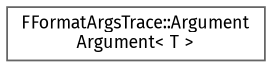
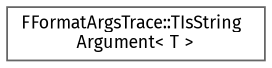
node "FFormatArgsTrace::Argument Argument< T >": label "FFormatArgsTrace::Argument Argument< T >" -> "FFormatArgsTrace::TIsString Argument< T >"
